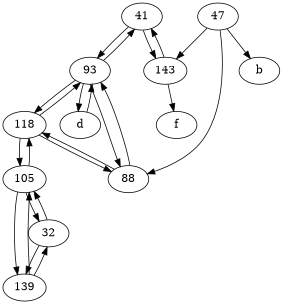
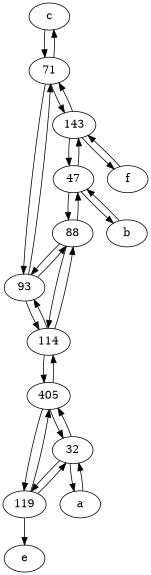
node "c": added
node "41": label "41" -> "71"
node "118": label "118" -> "114"
node "d": removed
edge "143" -> "47": added
edge "f" -> "143": added
node "105": label "105" -> "405"
edge "b" -> "47": added
edge "88" -> "47": added
node "139": label "139" -> "119"
node "a": added
node "e": added
